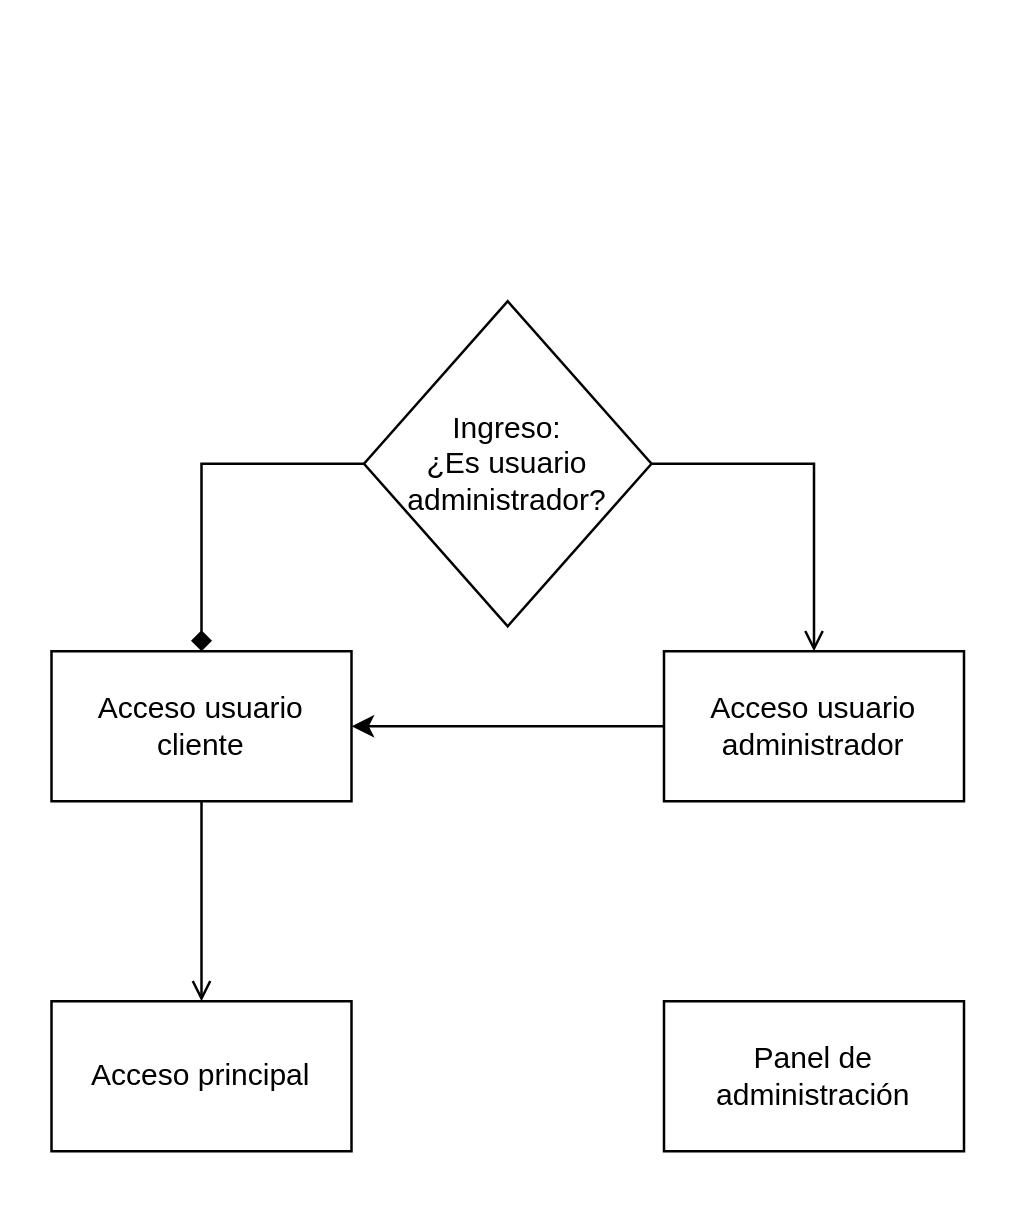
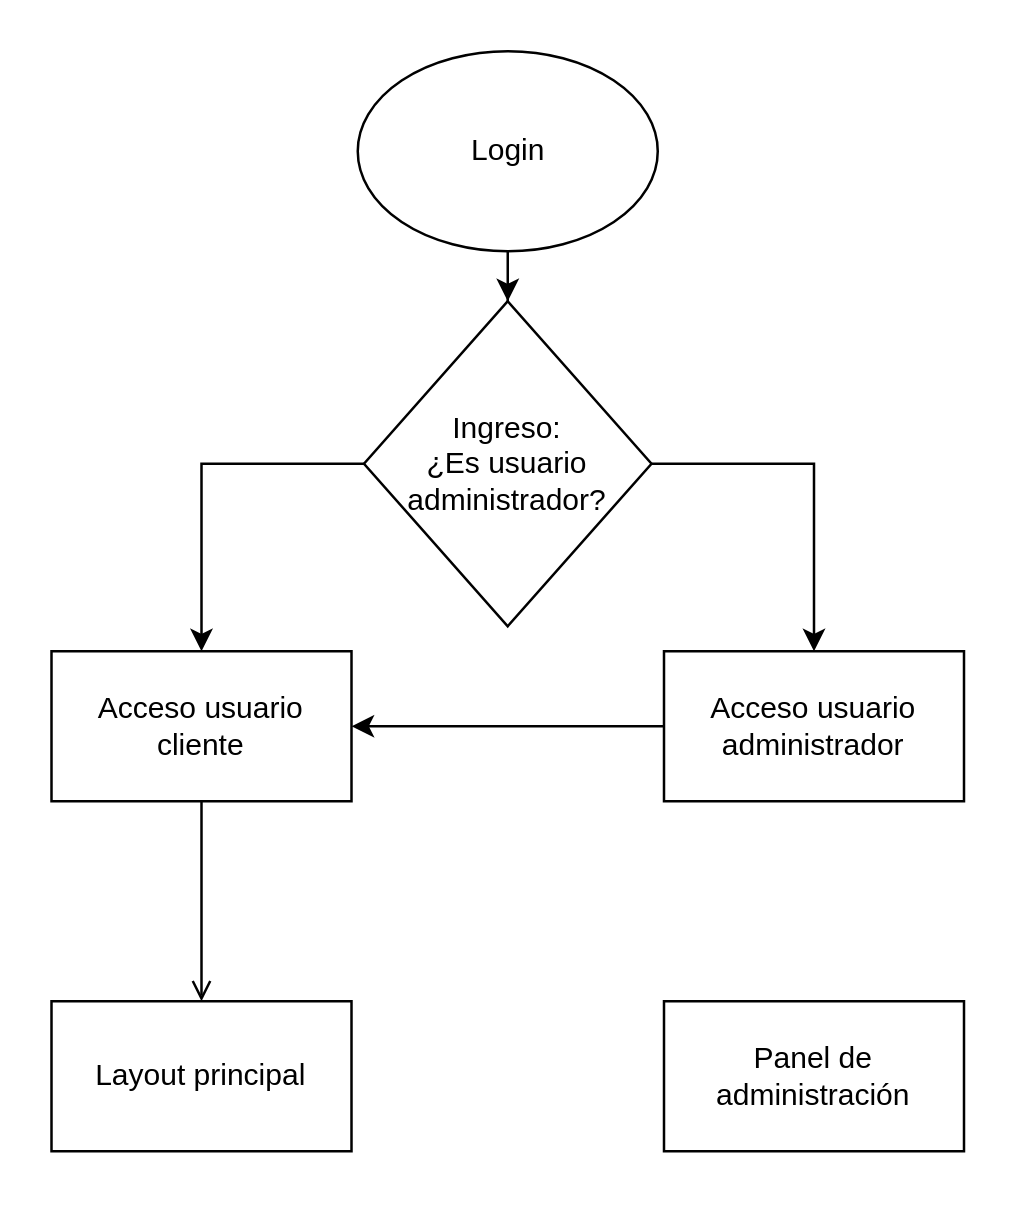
node "Login": added
edge "Login" -> "Ingreso: ¿Es usuario administrador?": added
edge "Ingreso: ¿Es usuario administrador?" -> "Acceso usuario cliente": arrowhead diamond -> classic
edge "Ingreso: ¿Es usuario administrador?" -> "Acceso usuario administrador": arrowhead open -> classic
node "Acceso principal": label "Acceso principal" -> "Layout principal"
